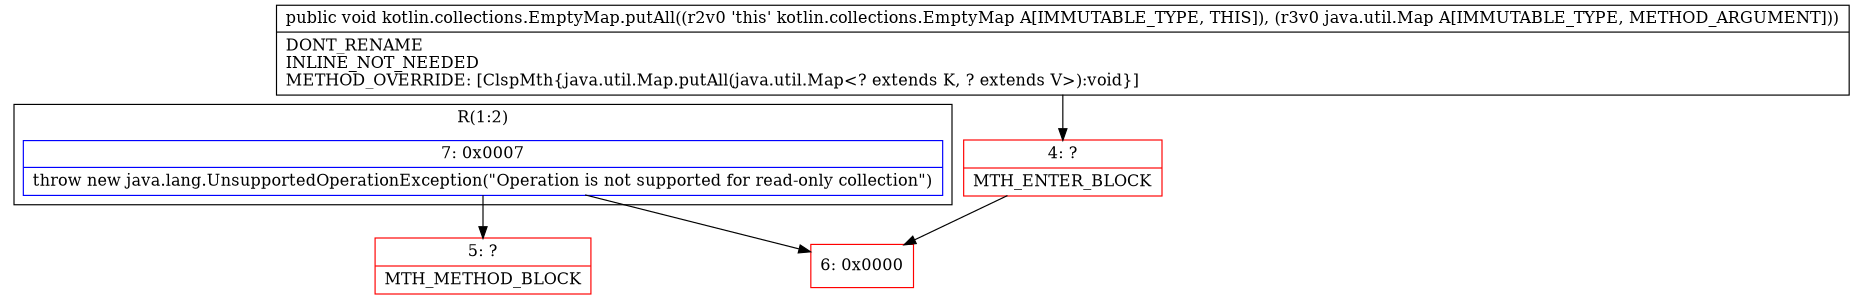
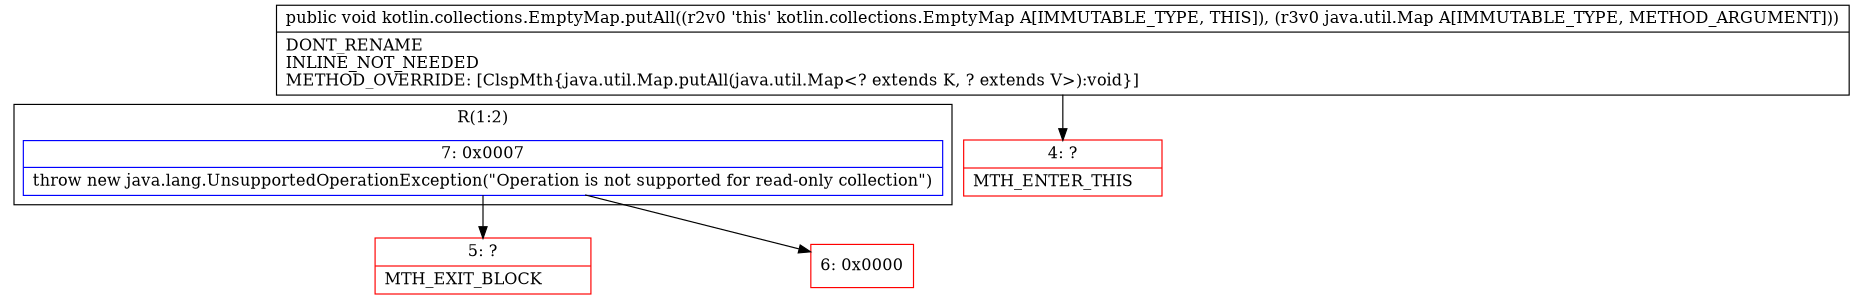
node "4: ?": text "MTH_ENTER_BLOCK" -> "MTH_ENTER_THIS"
edge "4: ?" -> "6: 0x0000": removed
node "5: ?": text "MTH_METHOD_BLOCK" -> "MTH_EXIT_BLOCK"
